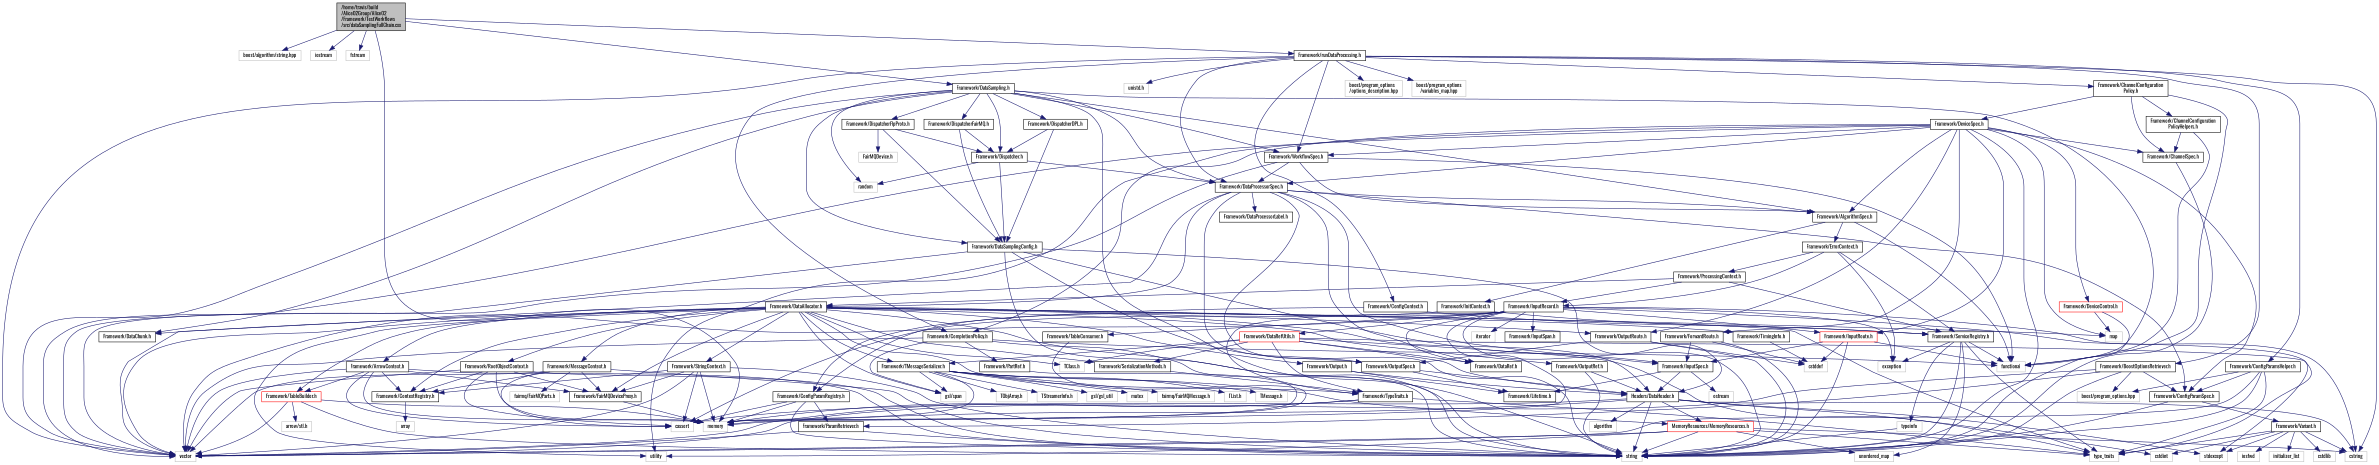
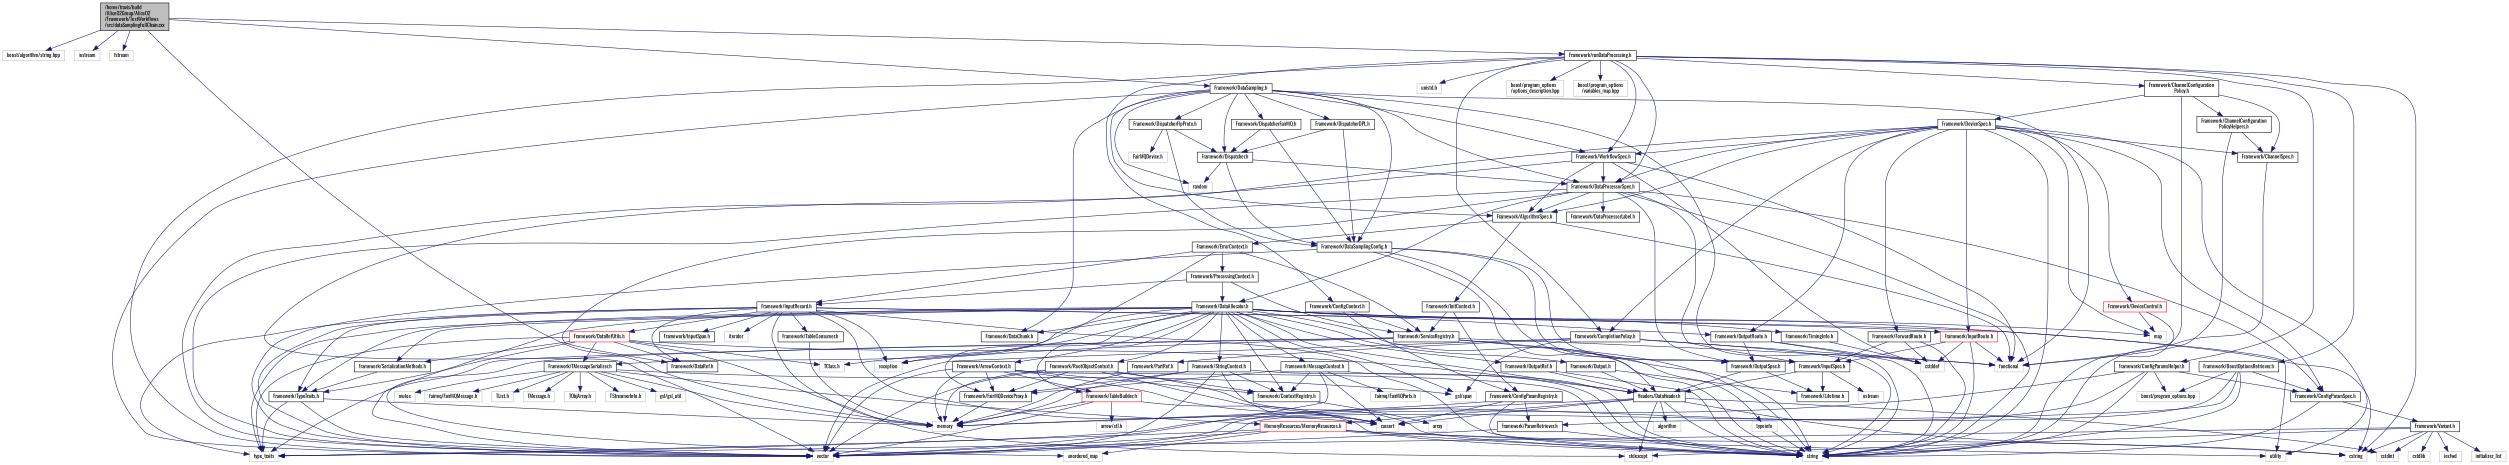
edge "Framework/WorkflowSpec.h" -> "cstddef": added
